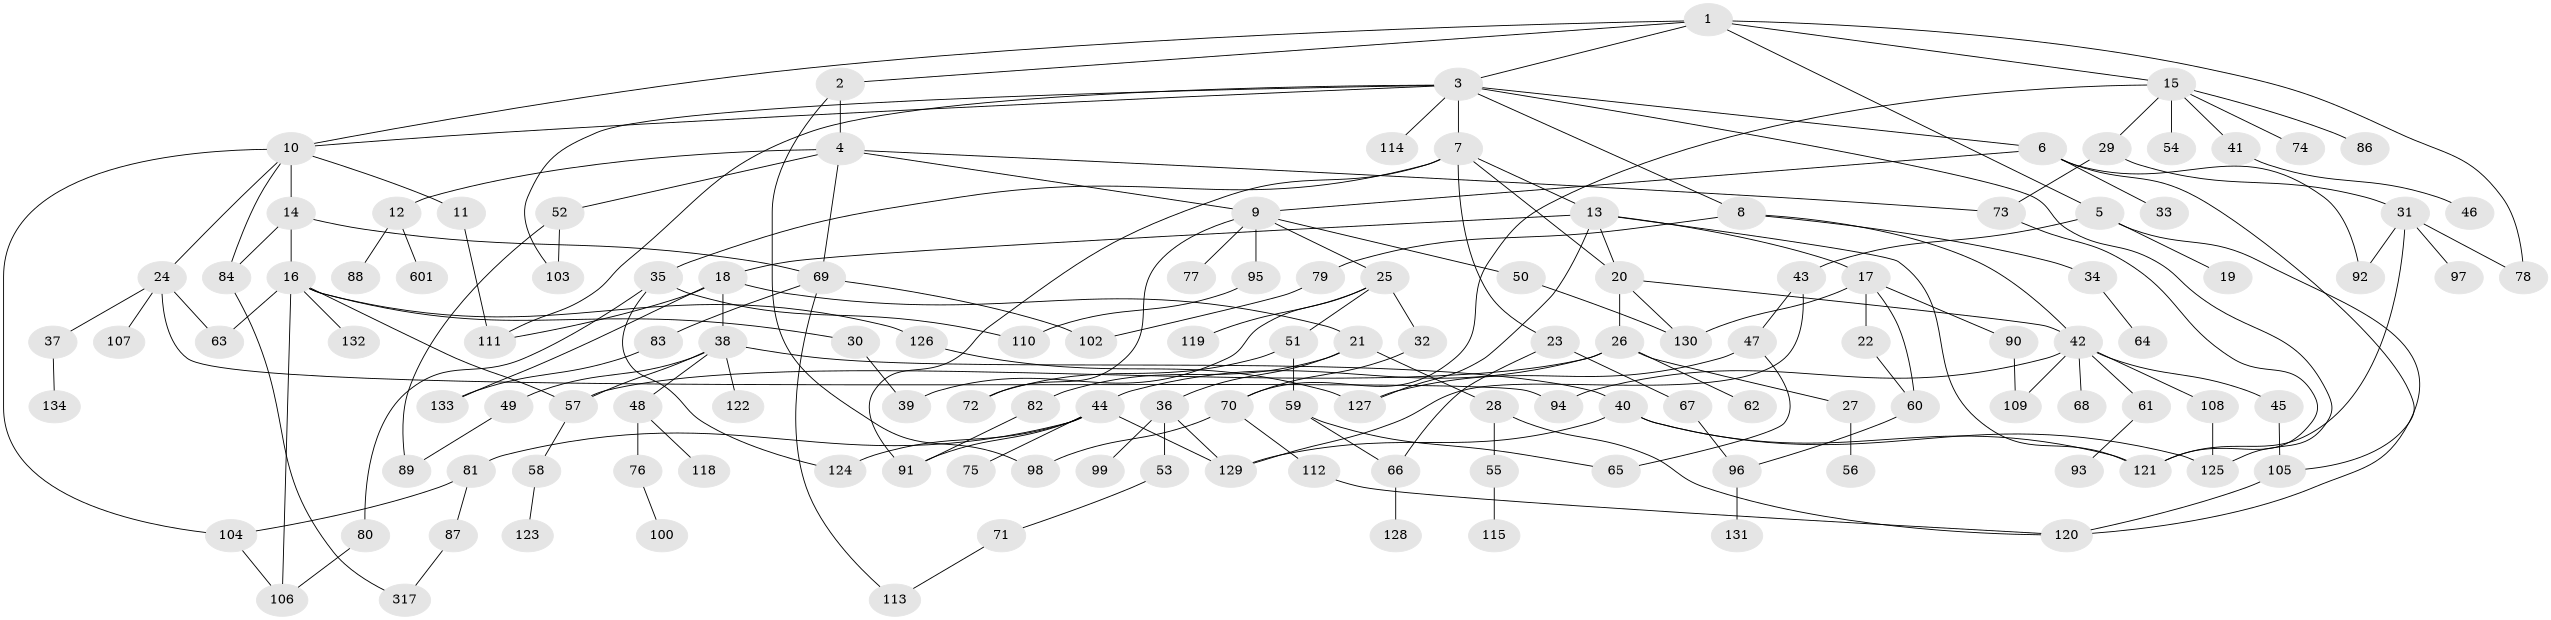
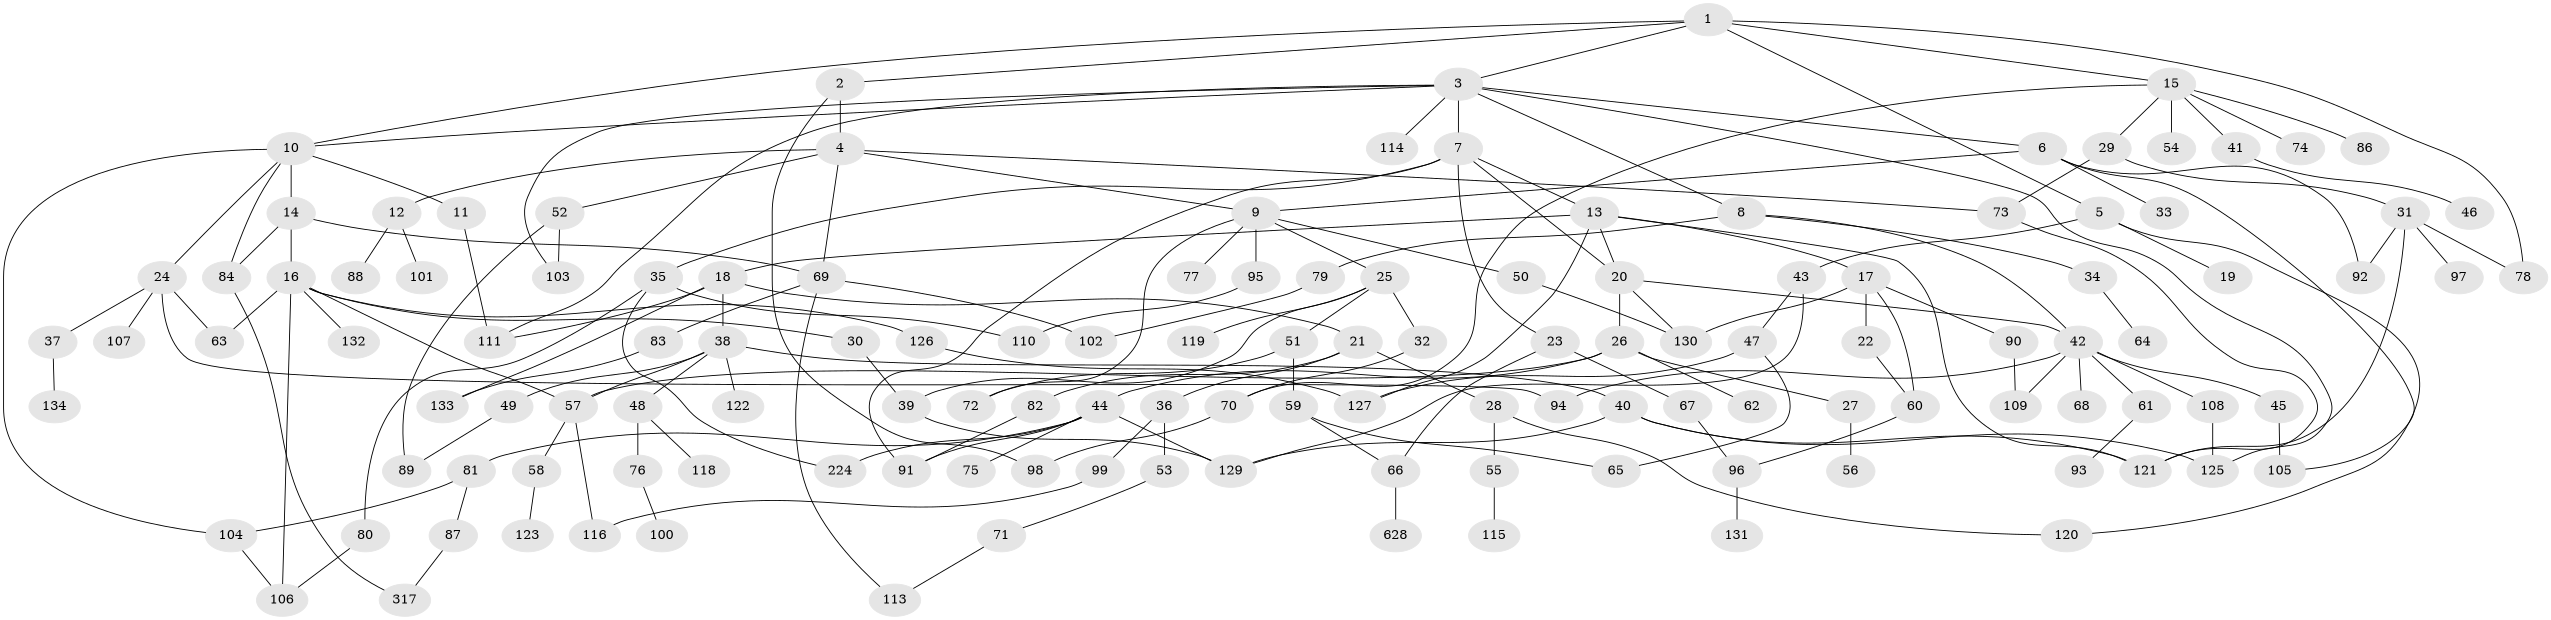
node "601": label "601" -> "101"
edge "36" -- "129": now "39" -- "129"
node "124": label "124" -> "224"
node "112": removed
edge "105" -- "120": removed
node "116": added
node "128": label "128" -> "628"
